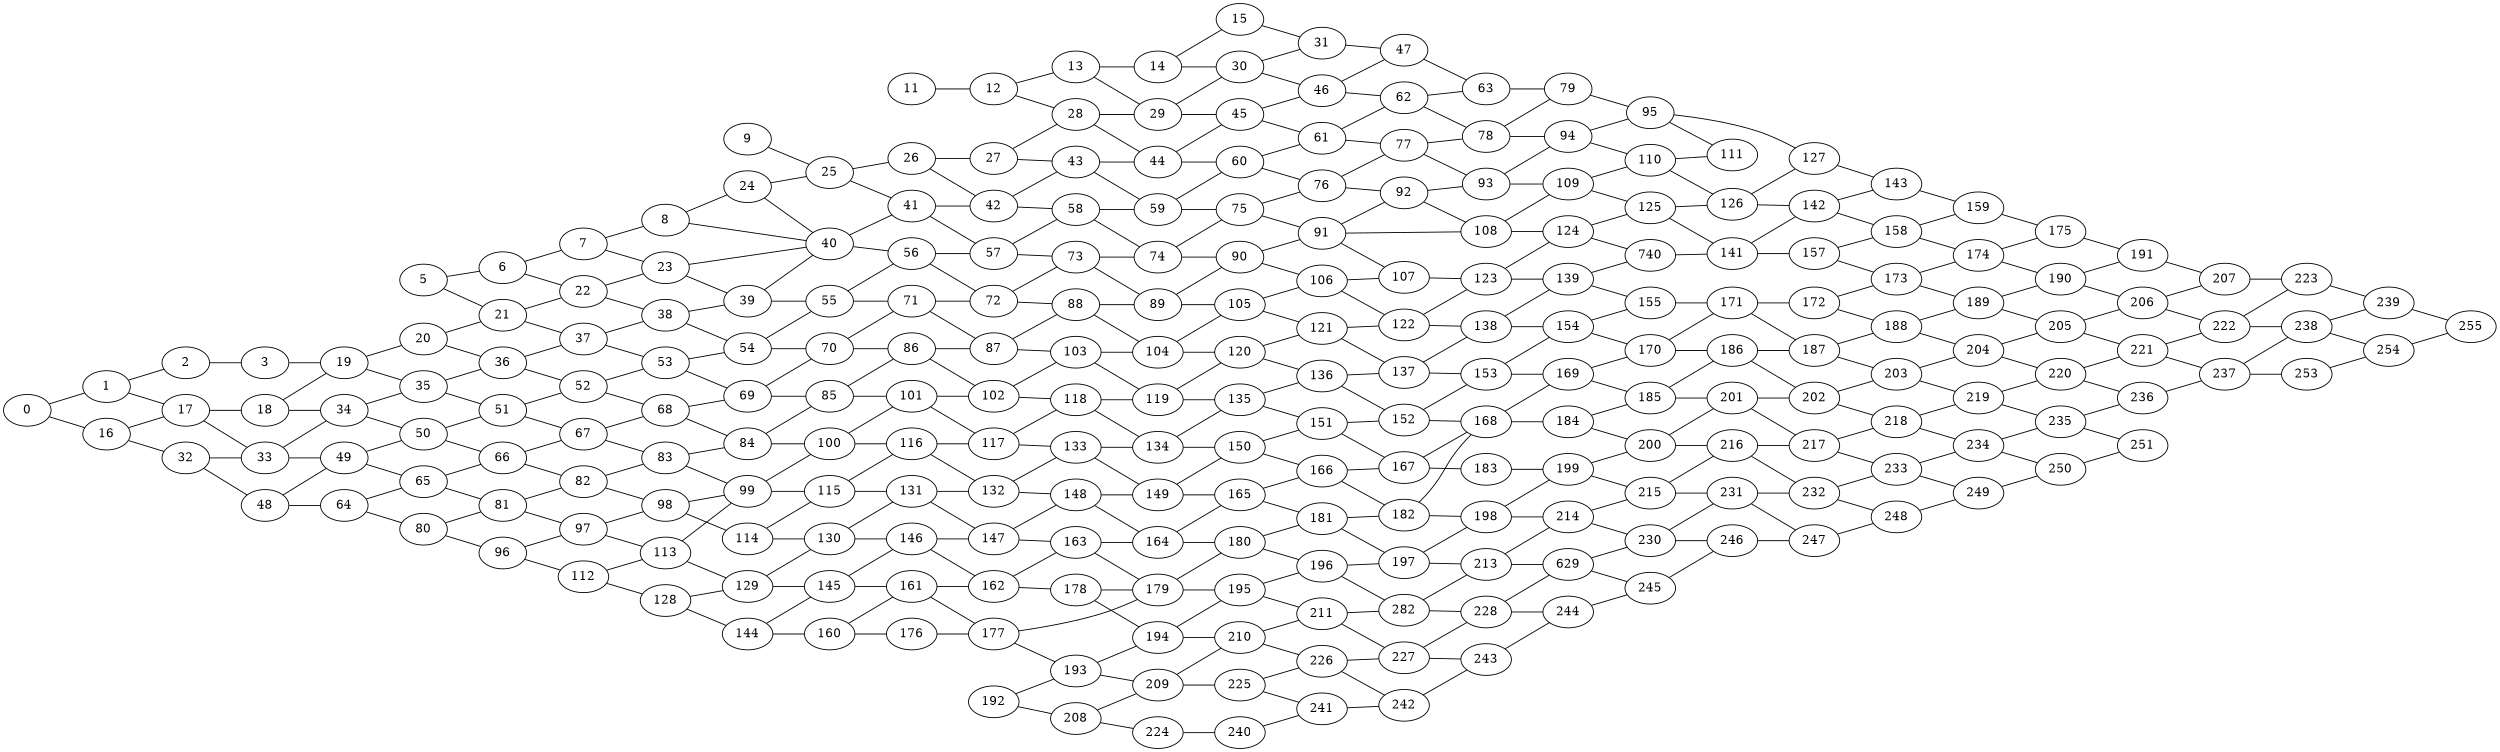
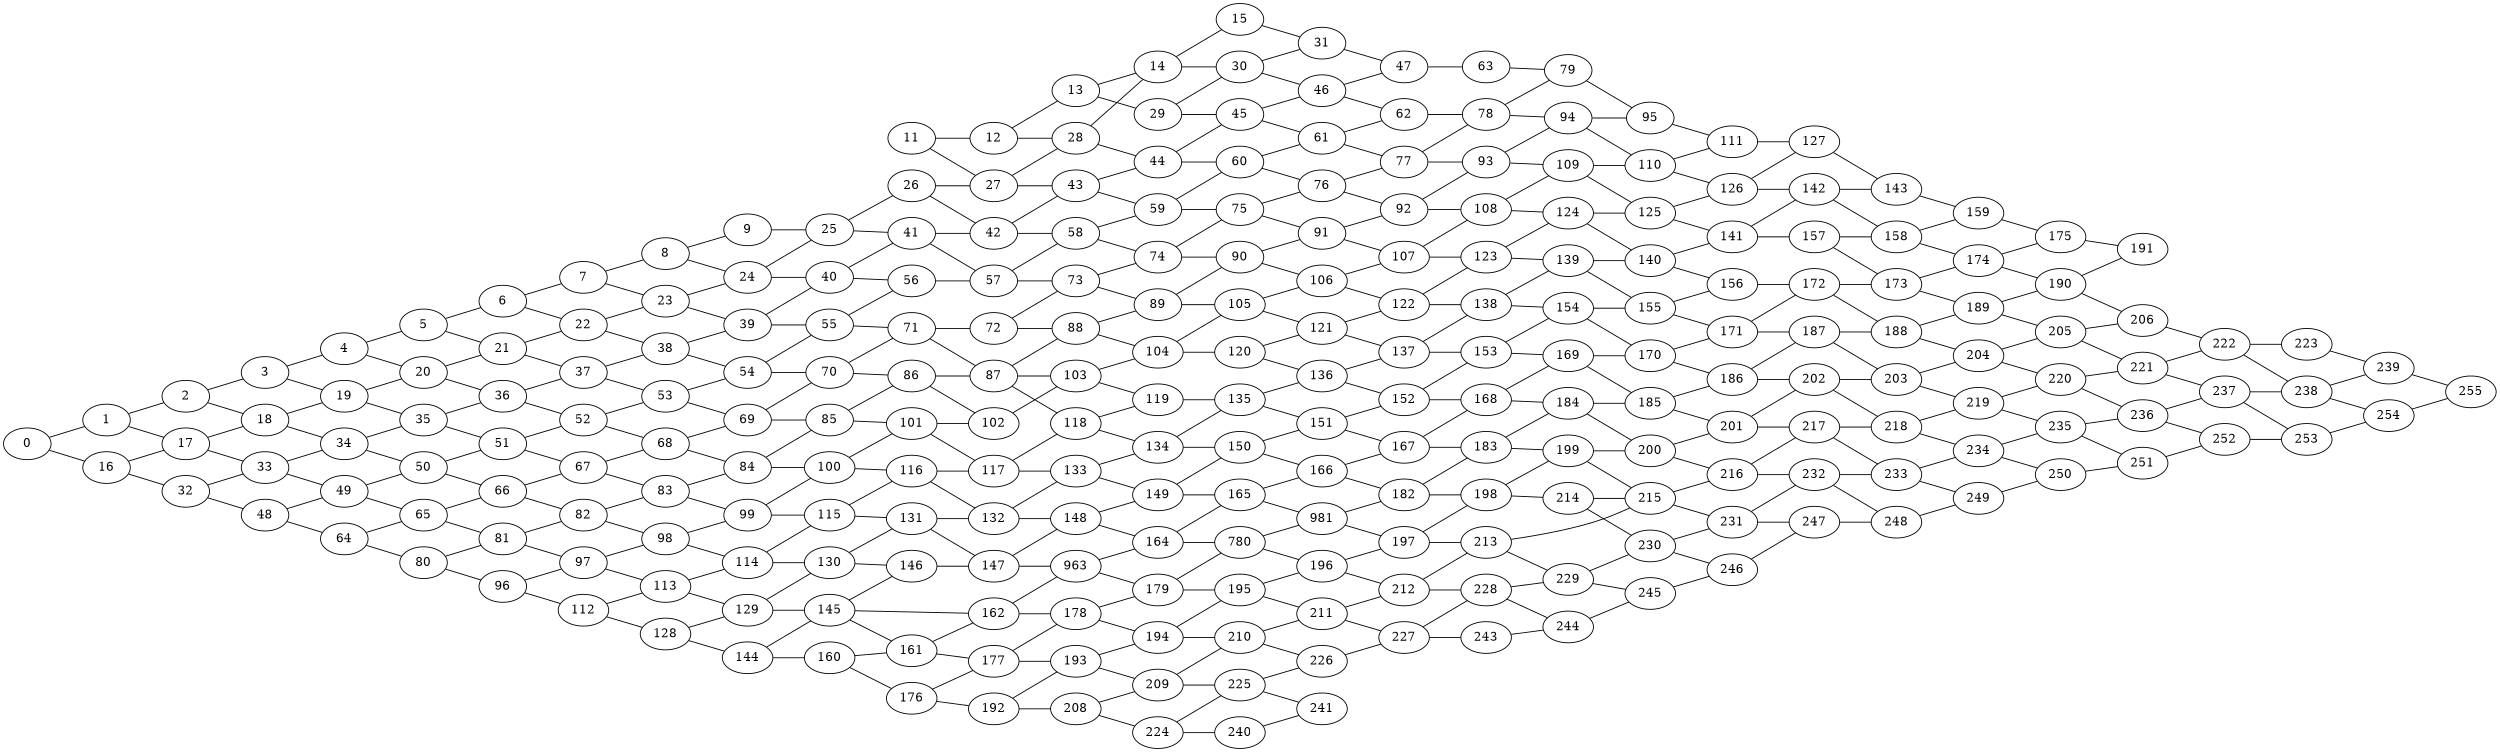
edge "63" -- "62": removed
edge "28" -- "29": now "28" -- "14"
edge "95" -- "127": now "111" -- "127"
edge "11" -- "27": added
edge "8" -- "40": now "8" -- "9"
edge "108" -- "91": now "108" -- "107"
node "740": label "740" -> "140"
edge "40" -- "23": now "24" -- "23"
edge "56" -- "72": removed
node "207": removed
node "156": added
node "4": added
edge "120" -- "119": removed
edge "102" -- "118": now "87" -- "118"
edge "2" -- "18": added
edge "184" -- "183": added
node "252": added
edge "168" -- "182": now "183" -- "182"
edge "99" -- "113": now "114" -- "113"
node "181": label "181" -> "981"
edge "214" -- "213": now "215" -- "213"
node "163": label "163" -> "963"
node "180": label "180" -> "780"
edge "146" -- "162": now "145" -- "162"
node "629": label "629" -> "229"
node "282": label "282" -> "212"
edge "179" -- "177": now "178" -- "177"
edge "176" -- "192": added
node "242": removed
edge "225" -- "224": added
